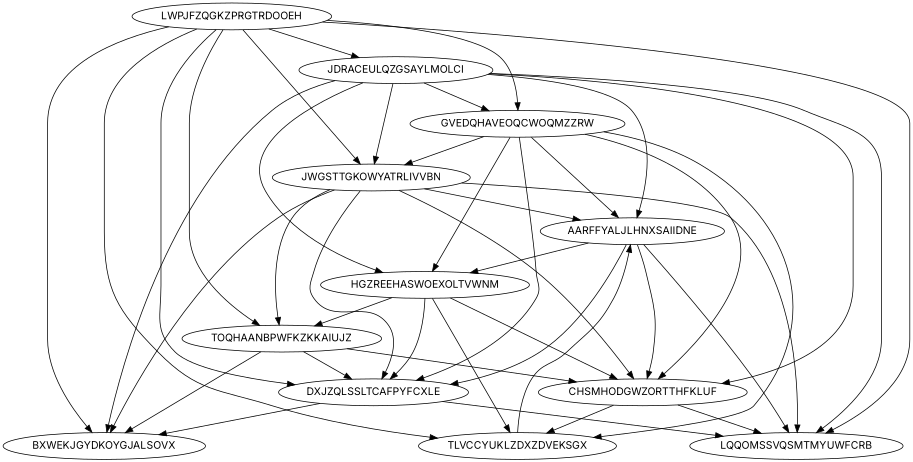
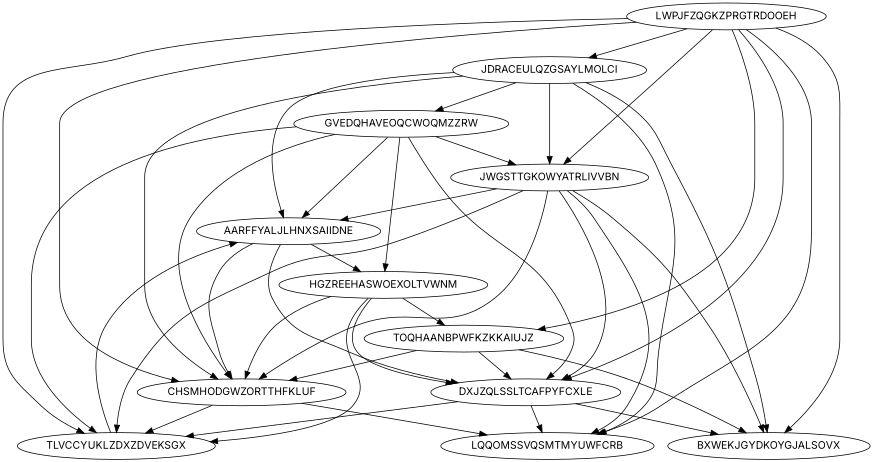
edge "LWPJFZQGKZPRGTRDOOEH" -> "GVEDQHAVEOQCWOQMZZRW": now "LWPJFZQGKZPRGTRDOOEH" -> "CHSMHODGWZORTTHFKLUF"
edge "JDRACEULQZGSAYLMOLCI" -> "HGZREEHASWOEXOLTVWNM": removed
edge "JWGSTTGKOWYATRLIVVBN" -> "TOQHAANBPWFKZKKAIUJZ": now "JWGSTTGKOWYATRLIVVBN" -> "TLVCCYUKLZDXZDVEKSGX"
edge "AARFFYALJLHNXSAIIDNE" -> "LQQOMSSVQSMTMYUWFCRB": removed
edge "DXJZQLSSLTCAFPYFCXLE" -> "TLVCCYUKLZDXZDVEKSGX": added
